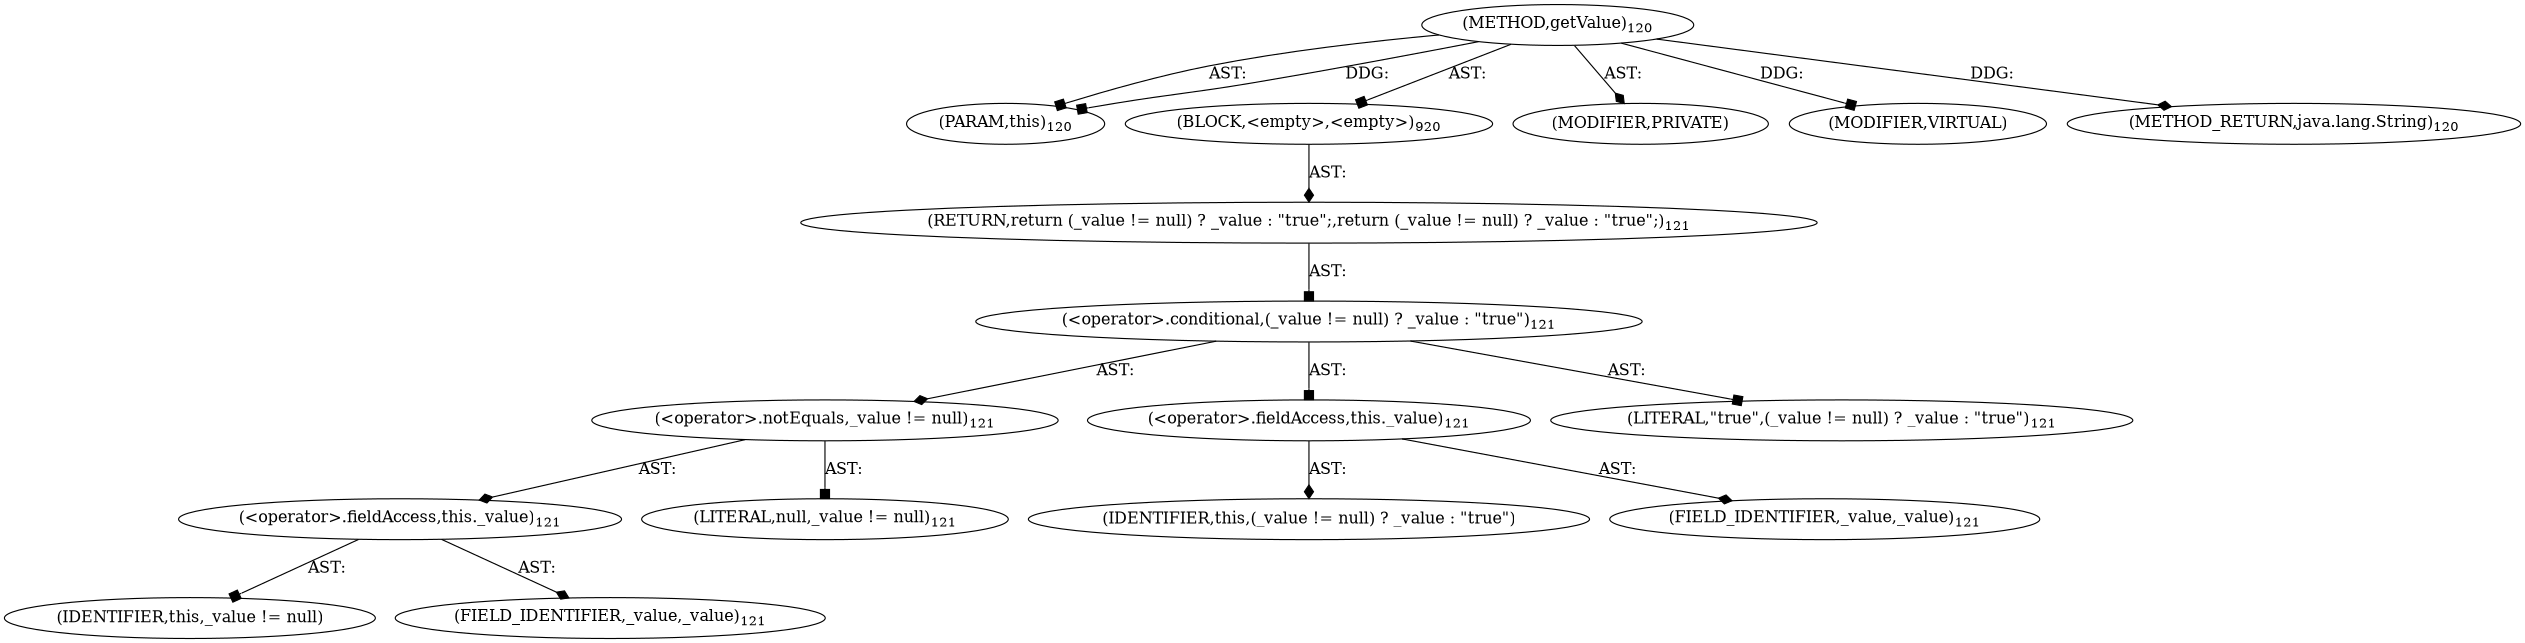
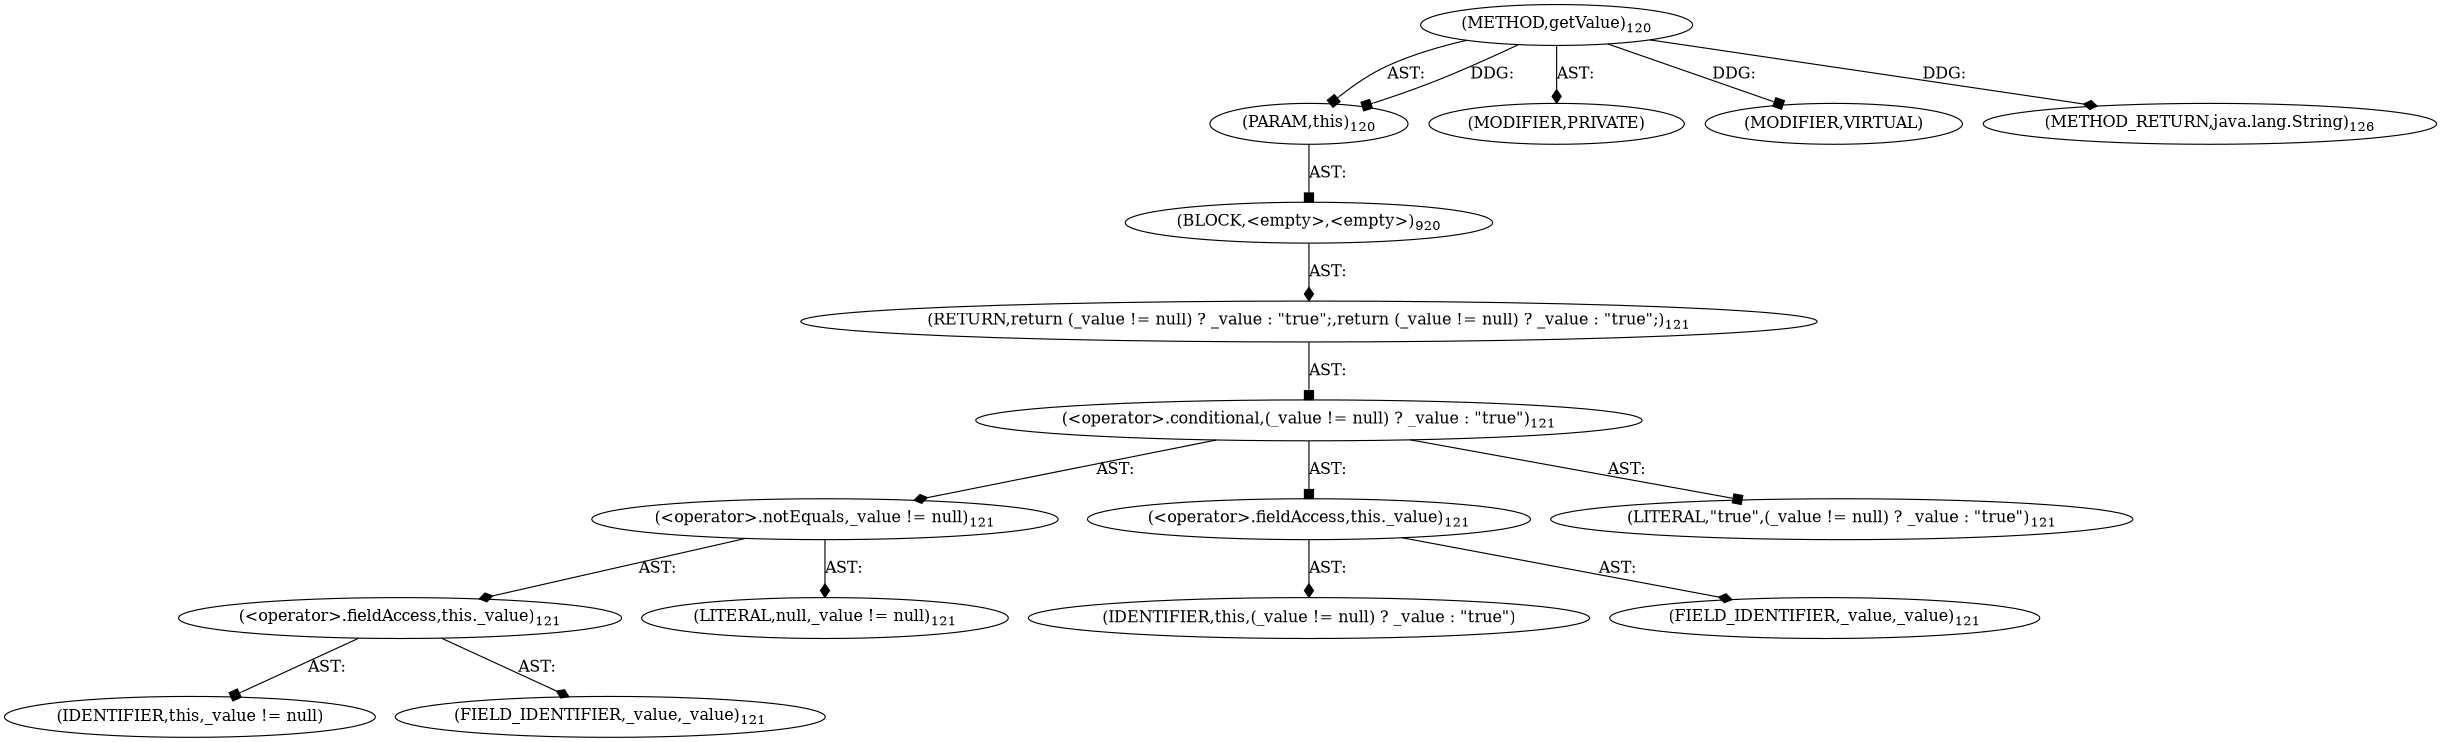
edge "(METHOD,getValue)" -> "(BLOCK,<empty>,<empty>)": now "(PARAM,this)" -> "(BLOCK,<empty>,<empty>)"
node "(METHOD_RETURN,java.lang.String)": text "120" -> "126"
edge "(<operator>.notEquals,_value != null)" -> "(LITERAL,null,_value != null)": arrowhead box -> diamond
